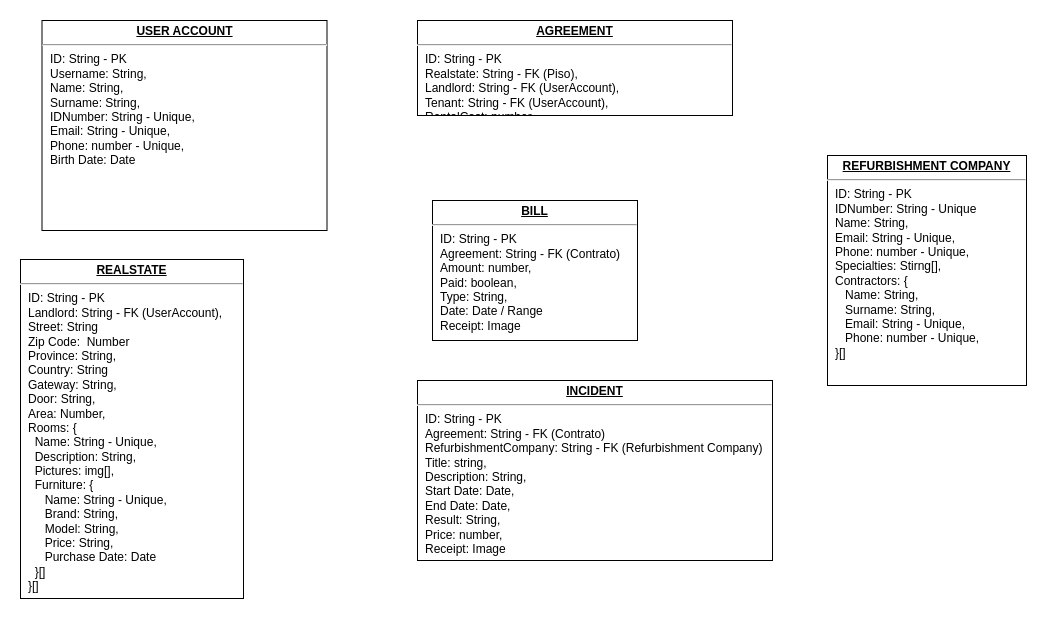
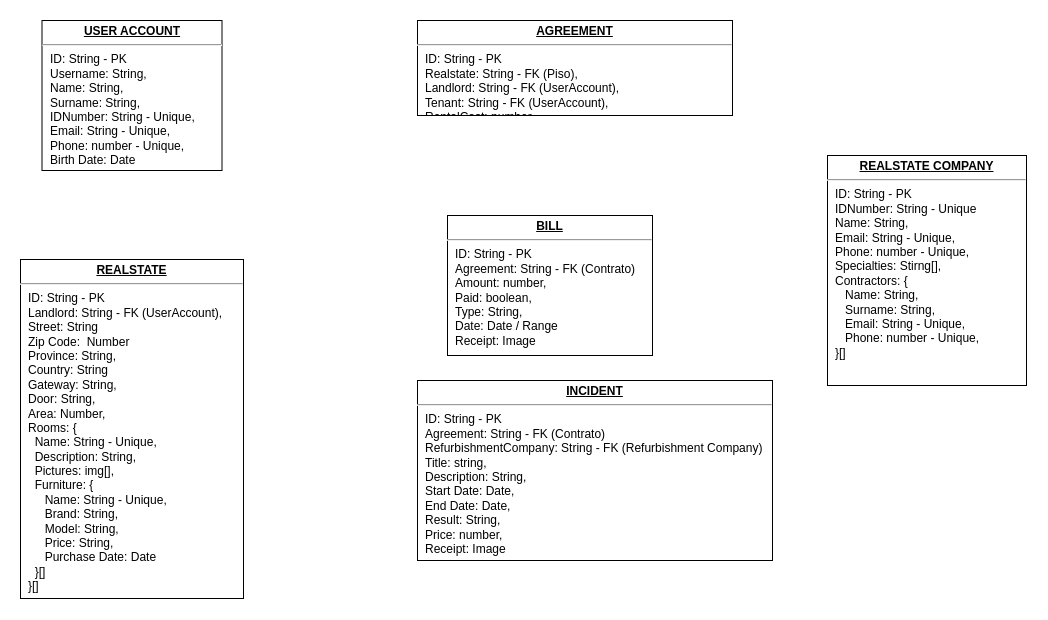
node "USER ACCOUNT ID: String - PK Username: String, Name: String, Surname: String, IDNumber: String - Unique, Email: String - Unique, Phone: number - Unique, Birth Date: Date": size 285x210 -> 180x150
node "REFURBISHMENT COMPANY ID: String - PK IDNumber: String - Unique Name: String, Email: String - Unique, Phone: number - Unique, Specialties: Stirng[], Contractors: { Name: String, Surname: String, Email: String - Unique, Phone: number - Unique, }[]": label "REFURBISHMENT COMPANY ID: String - PK IDNumber: String - Unique Name: String, Email: String - Unique, Phone: number - Unique, Specialties: Stirng[], Contractors: { Name: String, Surname: String, Email: String - Unique, Phone: number - Unique, }[]" -> "REALSTATE COMPANY ID: String - PK IDNumber: String - Unique Name: String, Email: String - Unique, Phone: number - Unique, Specialties: Stirng[], Contractors: { Name: String, Surname: String, Email: String - Unique, Phone: number - Unique, }[]"
node "BILL ID: String - PK Agreement: String - FK (Contrato) Amount: number, Paid: boolean, Type: String, Date: Date / Range Receipt: Image": moved (535, 271) -> (550, 286)
